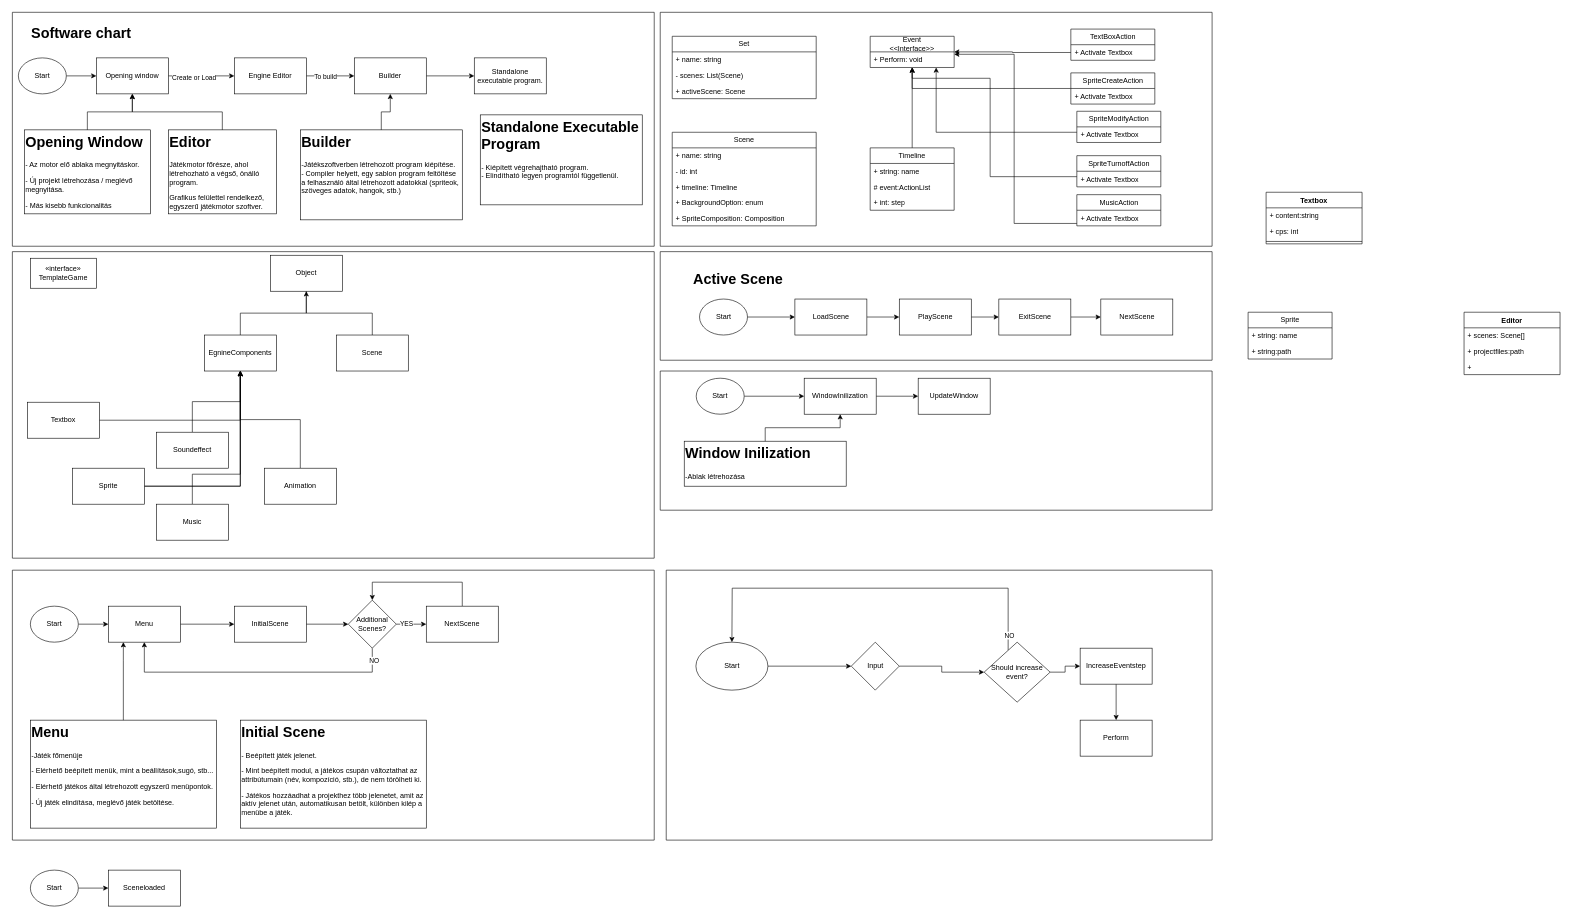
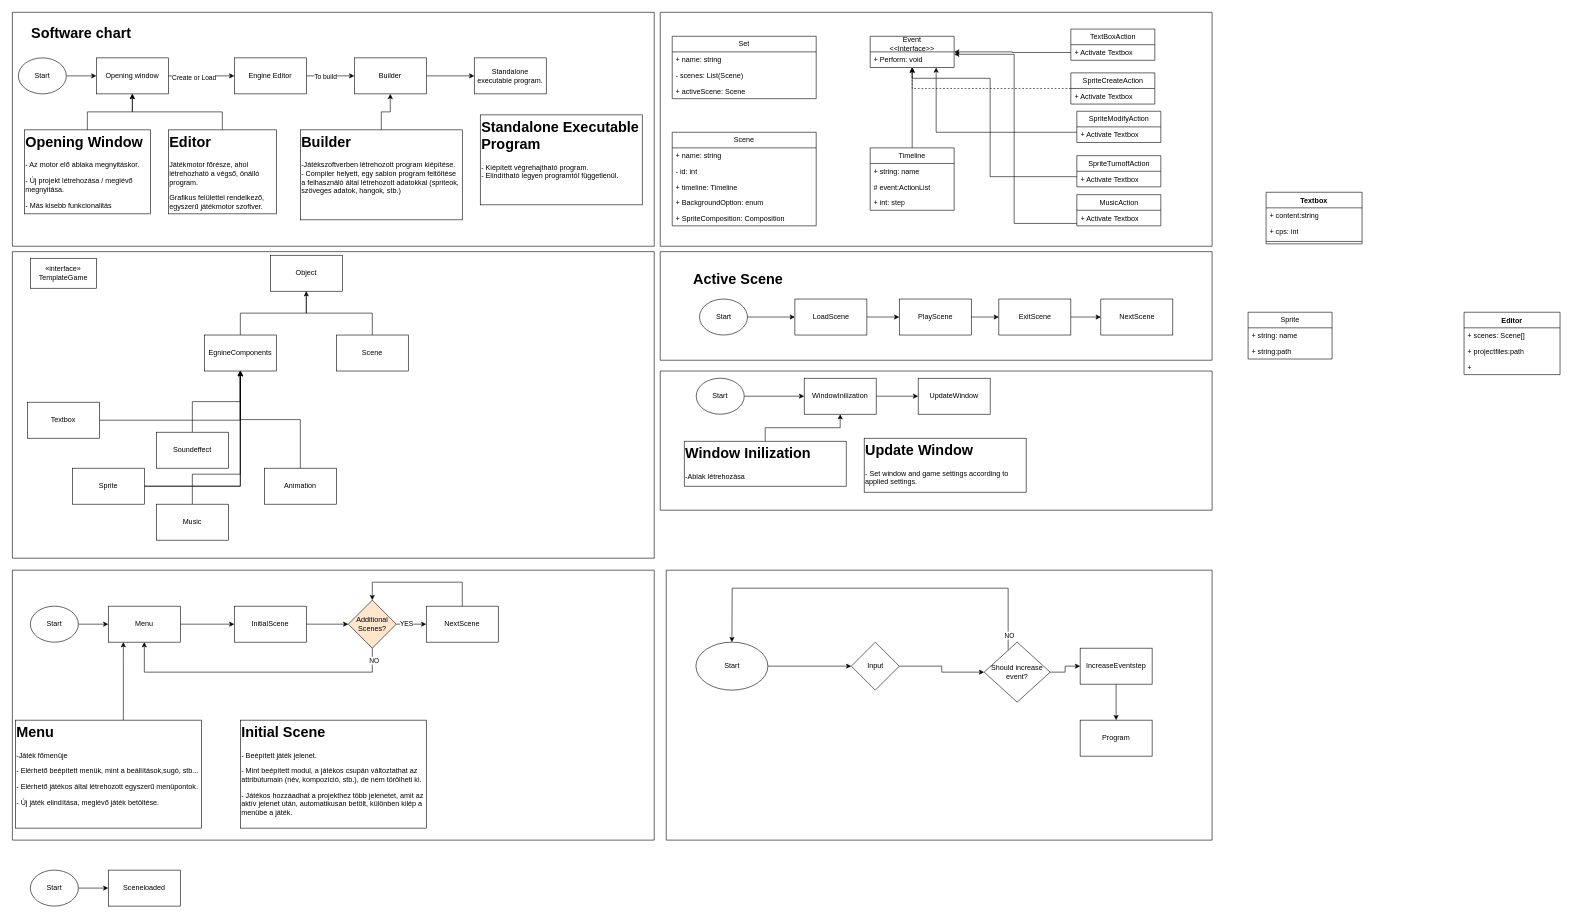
edge "SpriteCreateAction" -> "Event <<Interface>>": style solid -> dashed
node "Update Window - Set window and game settings according to applied settings.": added
node "Additional Scenes?": fillcolor #ffffff -> #ffe6cc
node "Perform": label "Perform" -> "Program"
node "Menu -Játék főmenüje - Elérhető beépített menük, mint a beállítások,sugó, stb... - Elérhető játékos által létrehozott egyszerű menüpontok. - Új játék elindítása, meglévő játék betöltése.": moved (123, 774) -> (108, 774)
